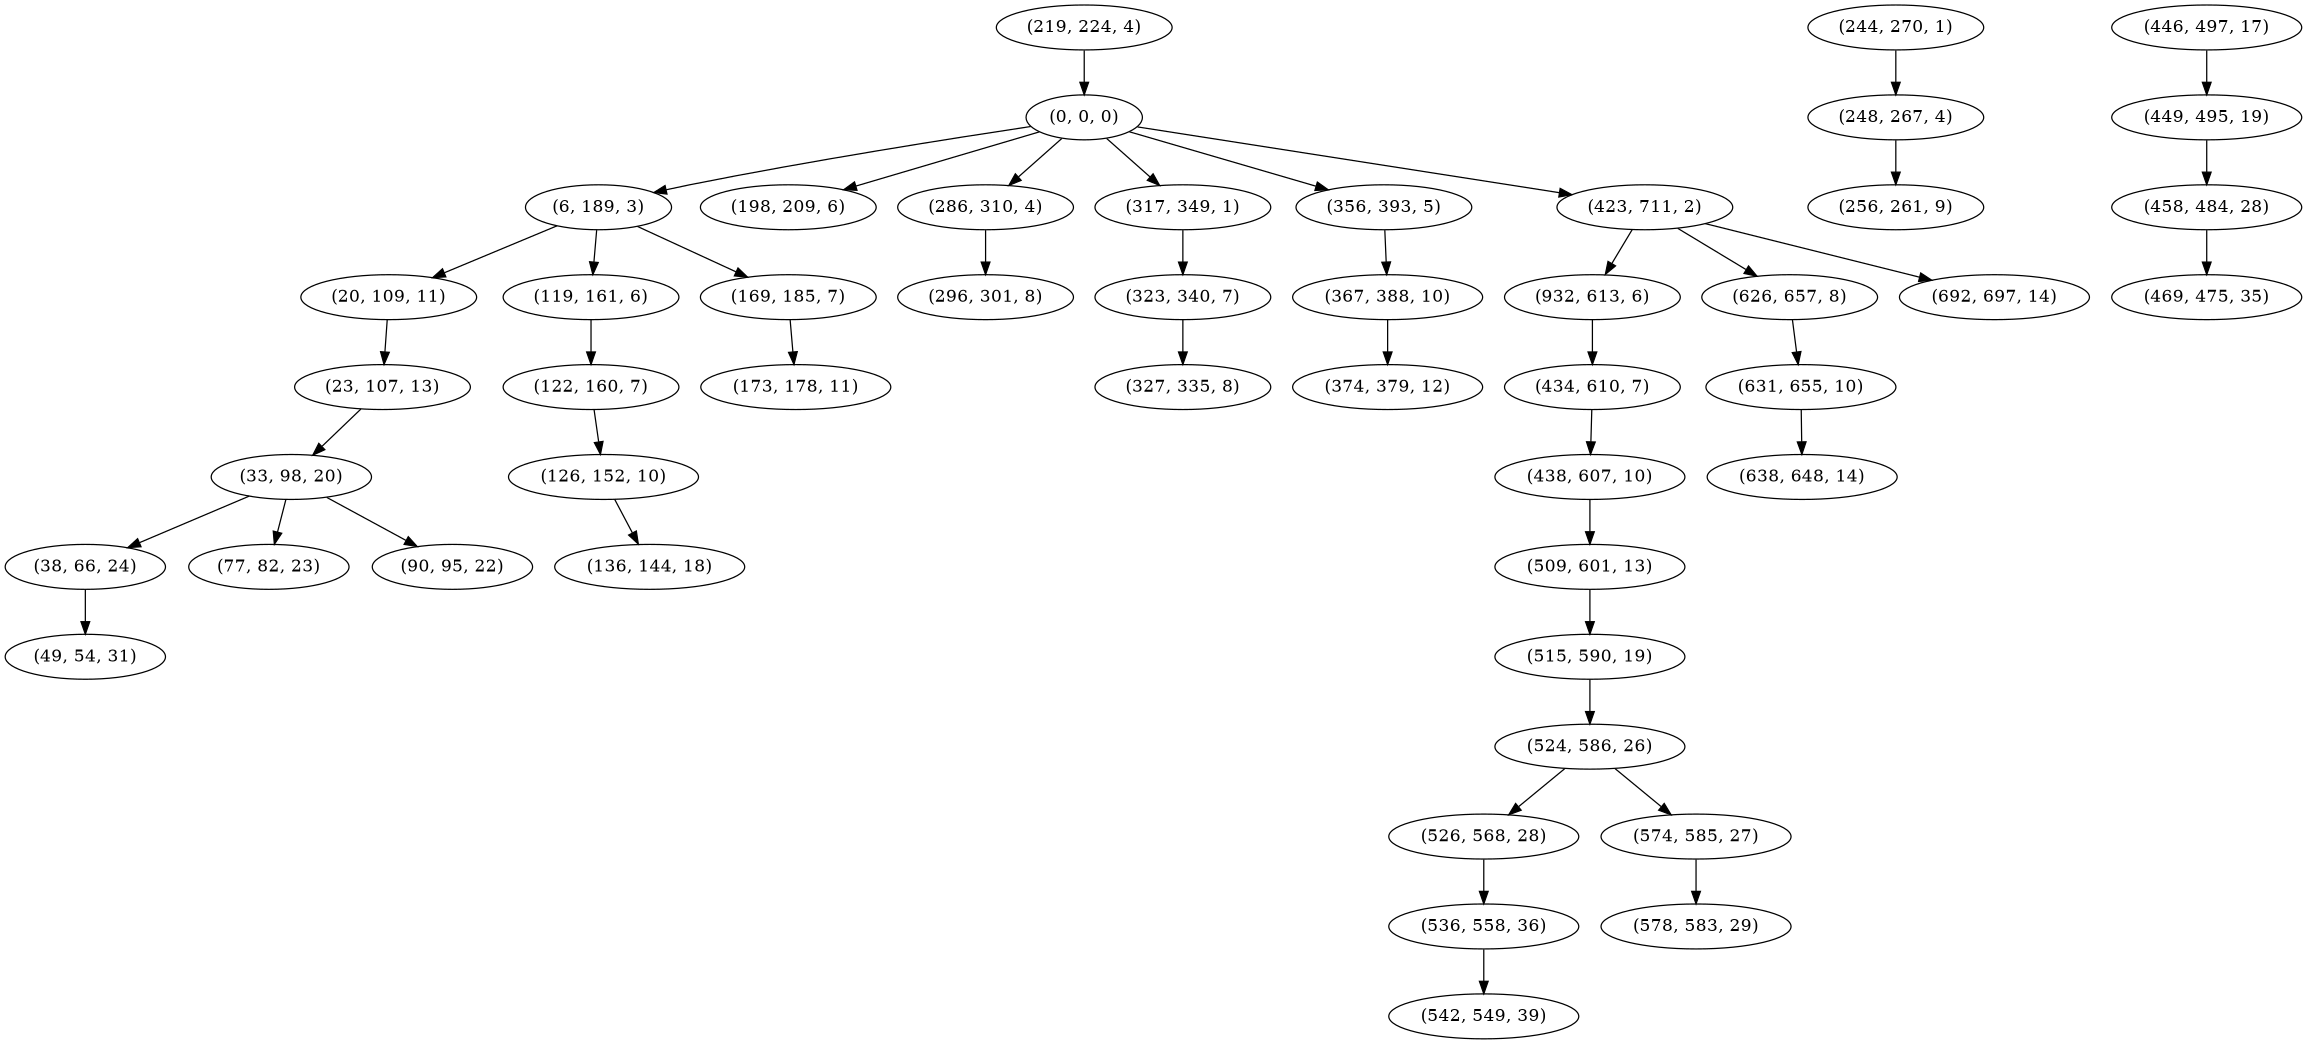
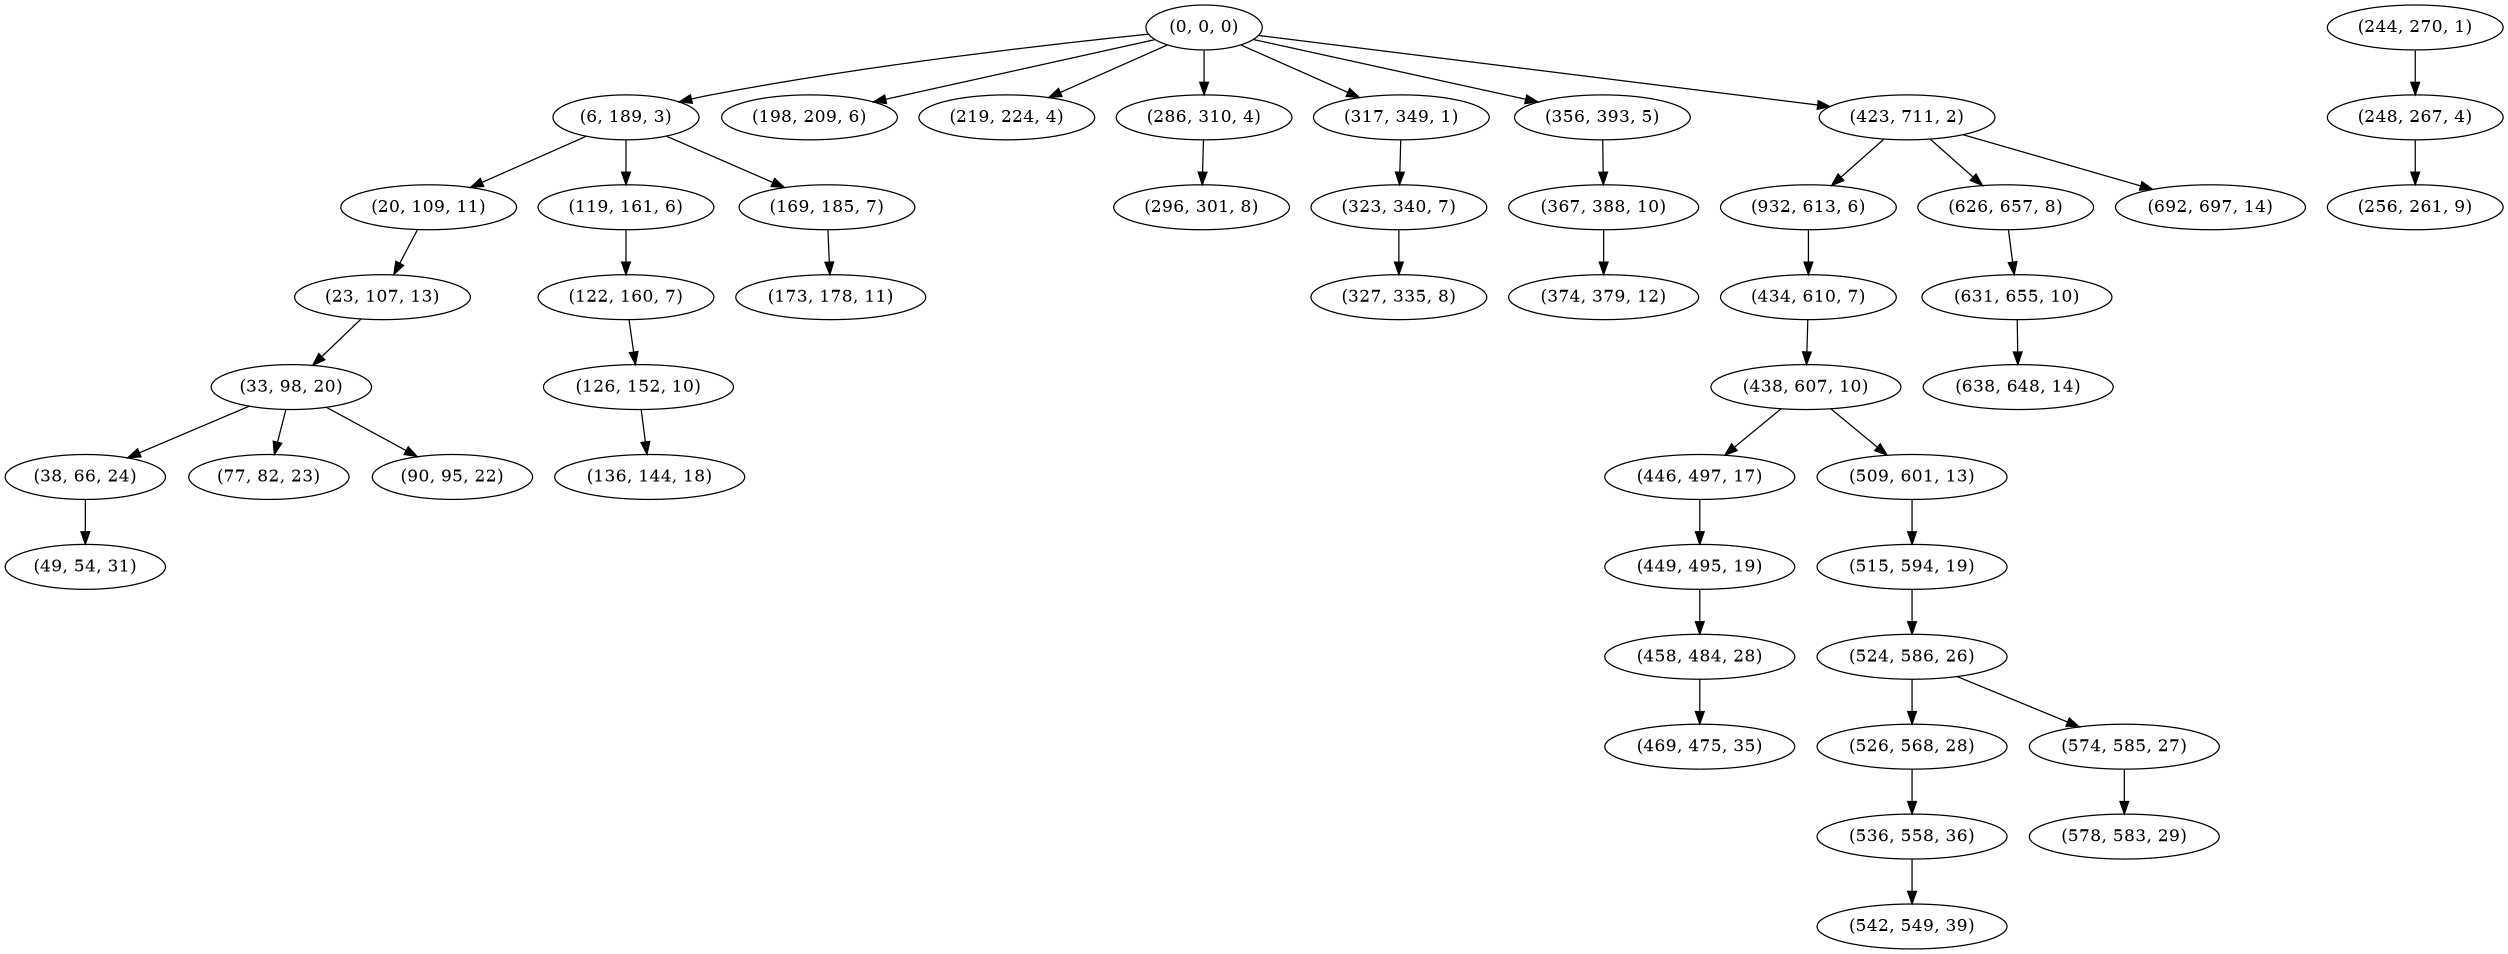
edge "(219, 224, 4)" -> "(0, 0, 0)": reversed
edge "(438, 607, 10)" -> "(446, 497, 17)": added
node "(515, 590, 19)": label "(515, 590, 19)" -> "(515, 594, 19)"
